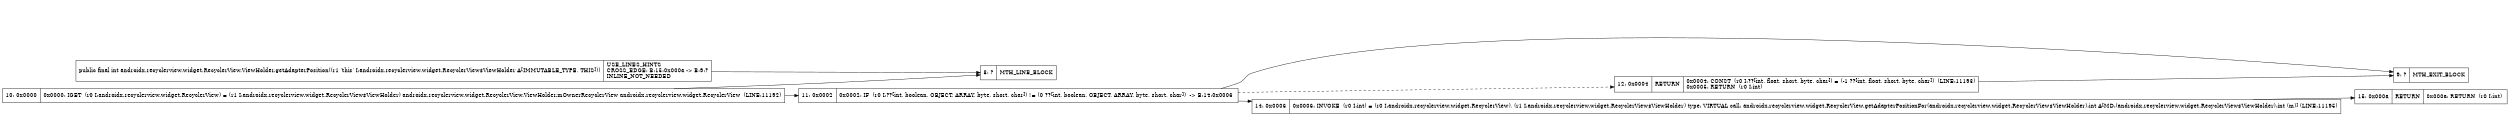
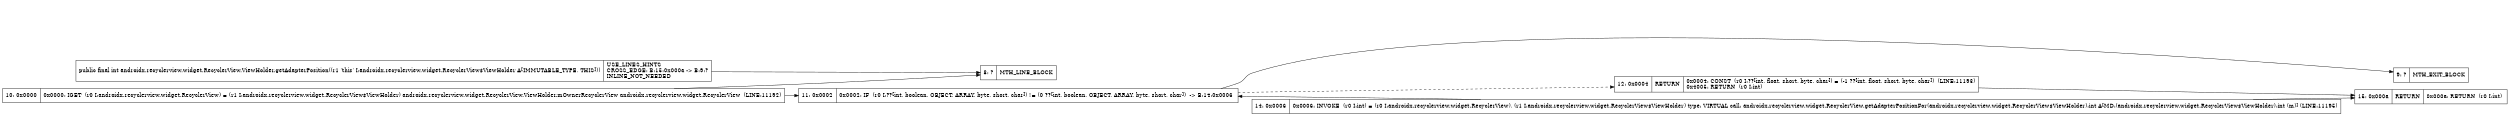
edge "12: 0x0004" -> "9: ?": now "12: 0x0004" -> "15: 0x000a"
node "12: 0x0004": text "0x0005: RETURN  (r0 I:int)" -> "0x4005: RETURN  (r0 I:int)"
edge "11: 0x0002" -> "14: 0x0006": reversed
